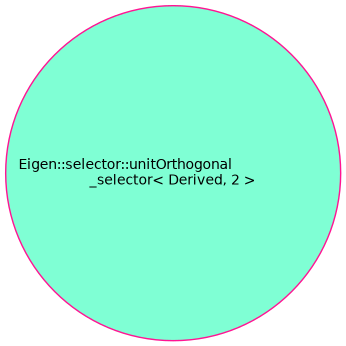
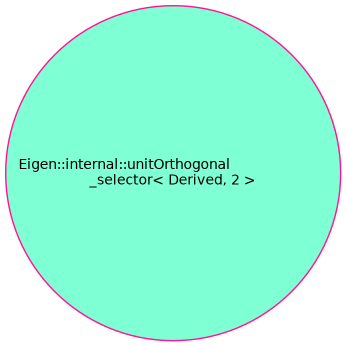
node "Eigen::selector::unitOrthogonal _selector< Derived, 2 >": label "Eigen::selector::unitOrthogonal _selector< Derived, 2 >" -> "Eigen::internal::unitOrthogonal _selector< Derived, 2 >"
